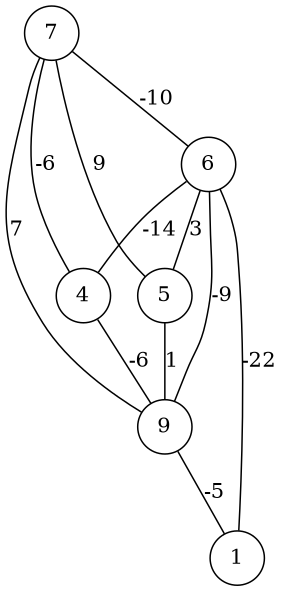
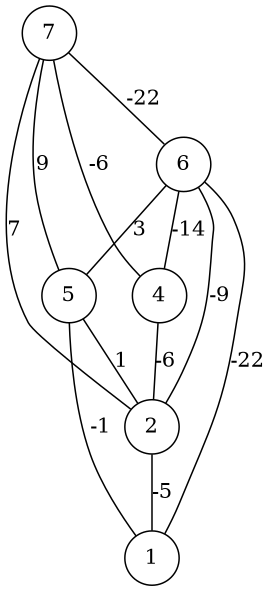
edge "7" -- "6": label "-10" -> "-22"
node "9": label "9" -> "2"
edge "5" -- "1": added, label "-1"
